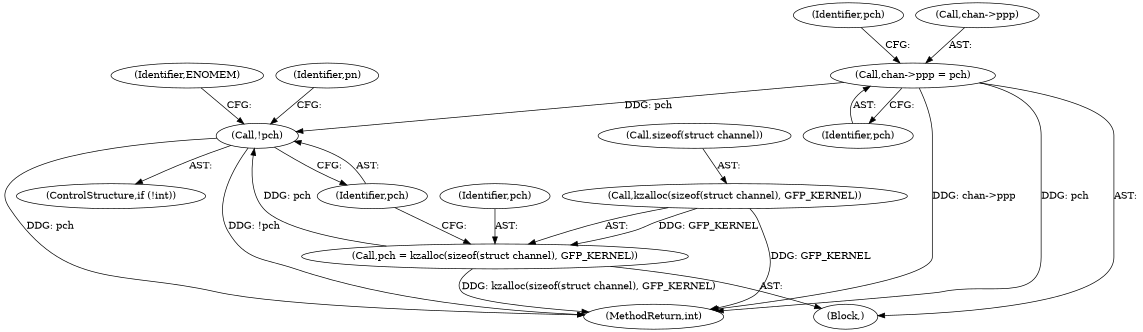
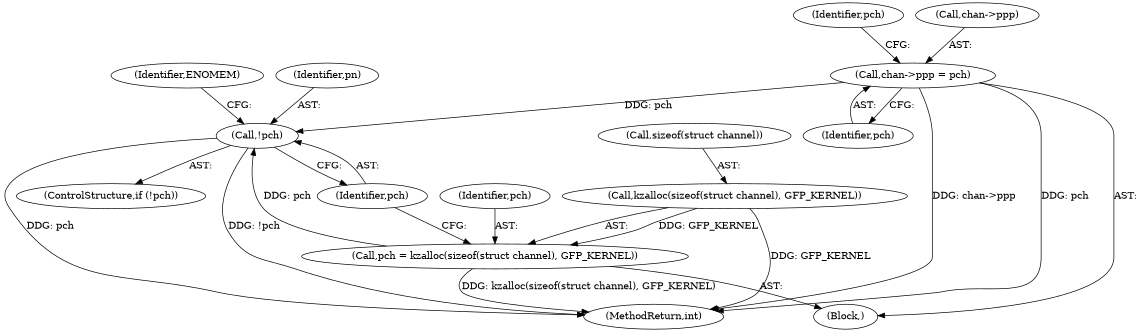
edge "(Identifier,pn)" -> "(Call,!pch)": label "CFG: " -> "AST: "
node "(ControlStructure,if (!int))": label "(ControlStructure,if (!int))" -> "(ControlStructure,if (!pch))"
